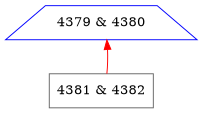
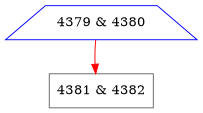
edge "4381 & 4382" -> "4379 & 4380": reversed
